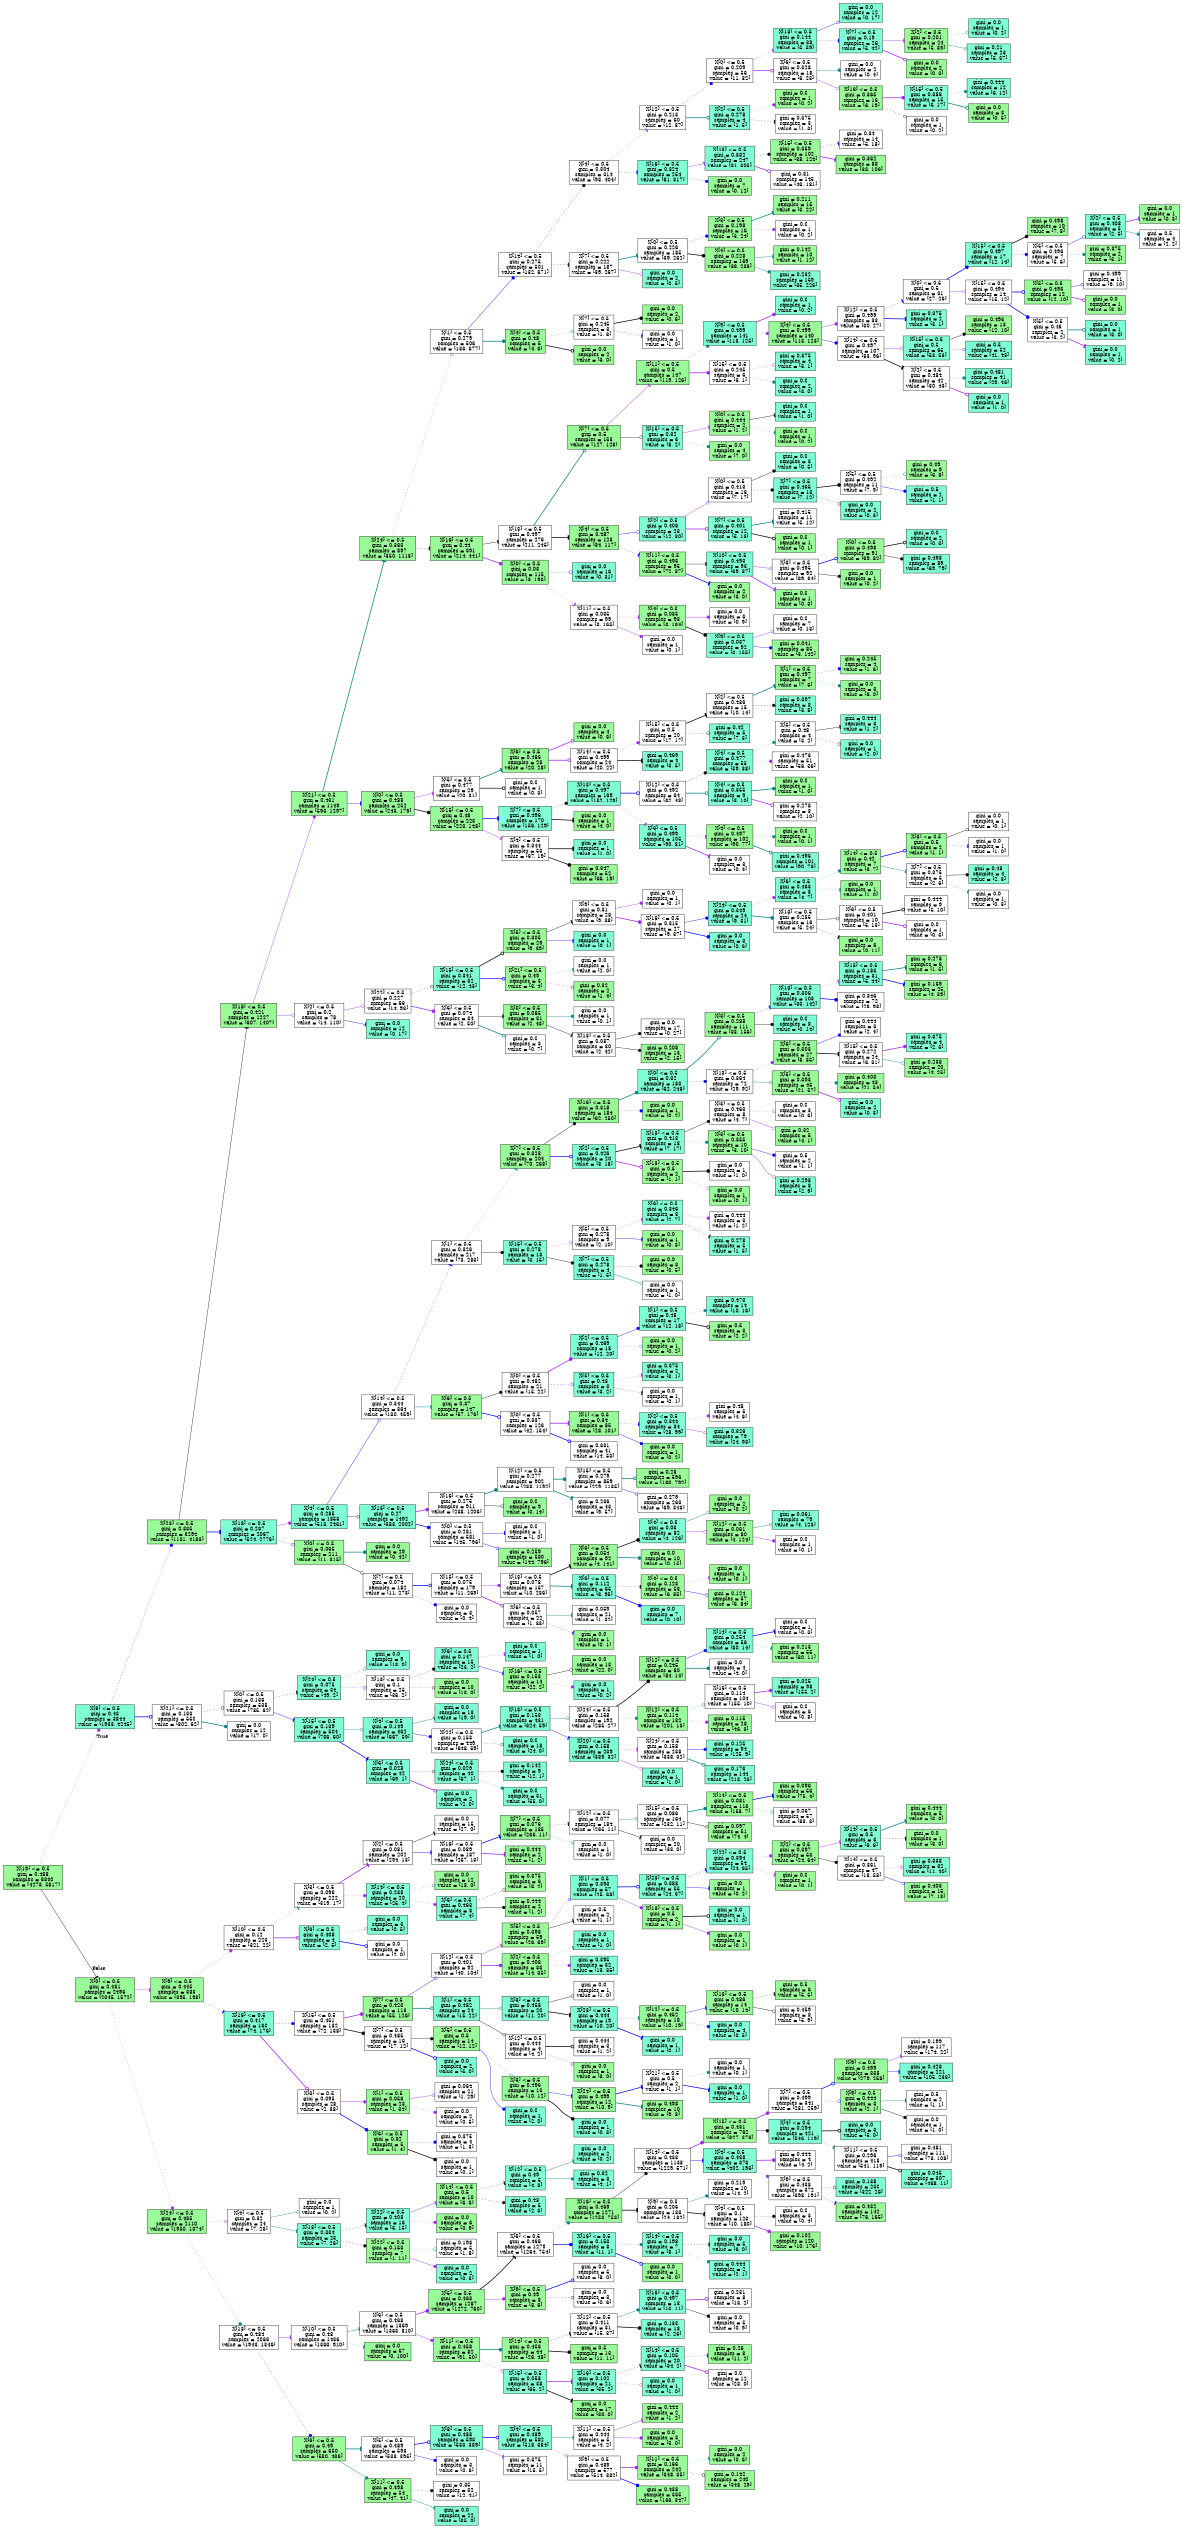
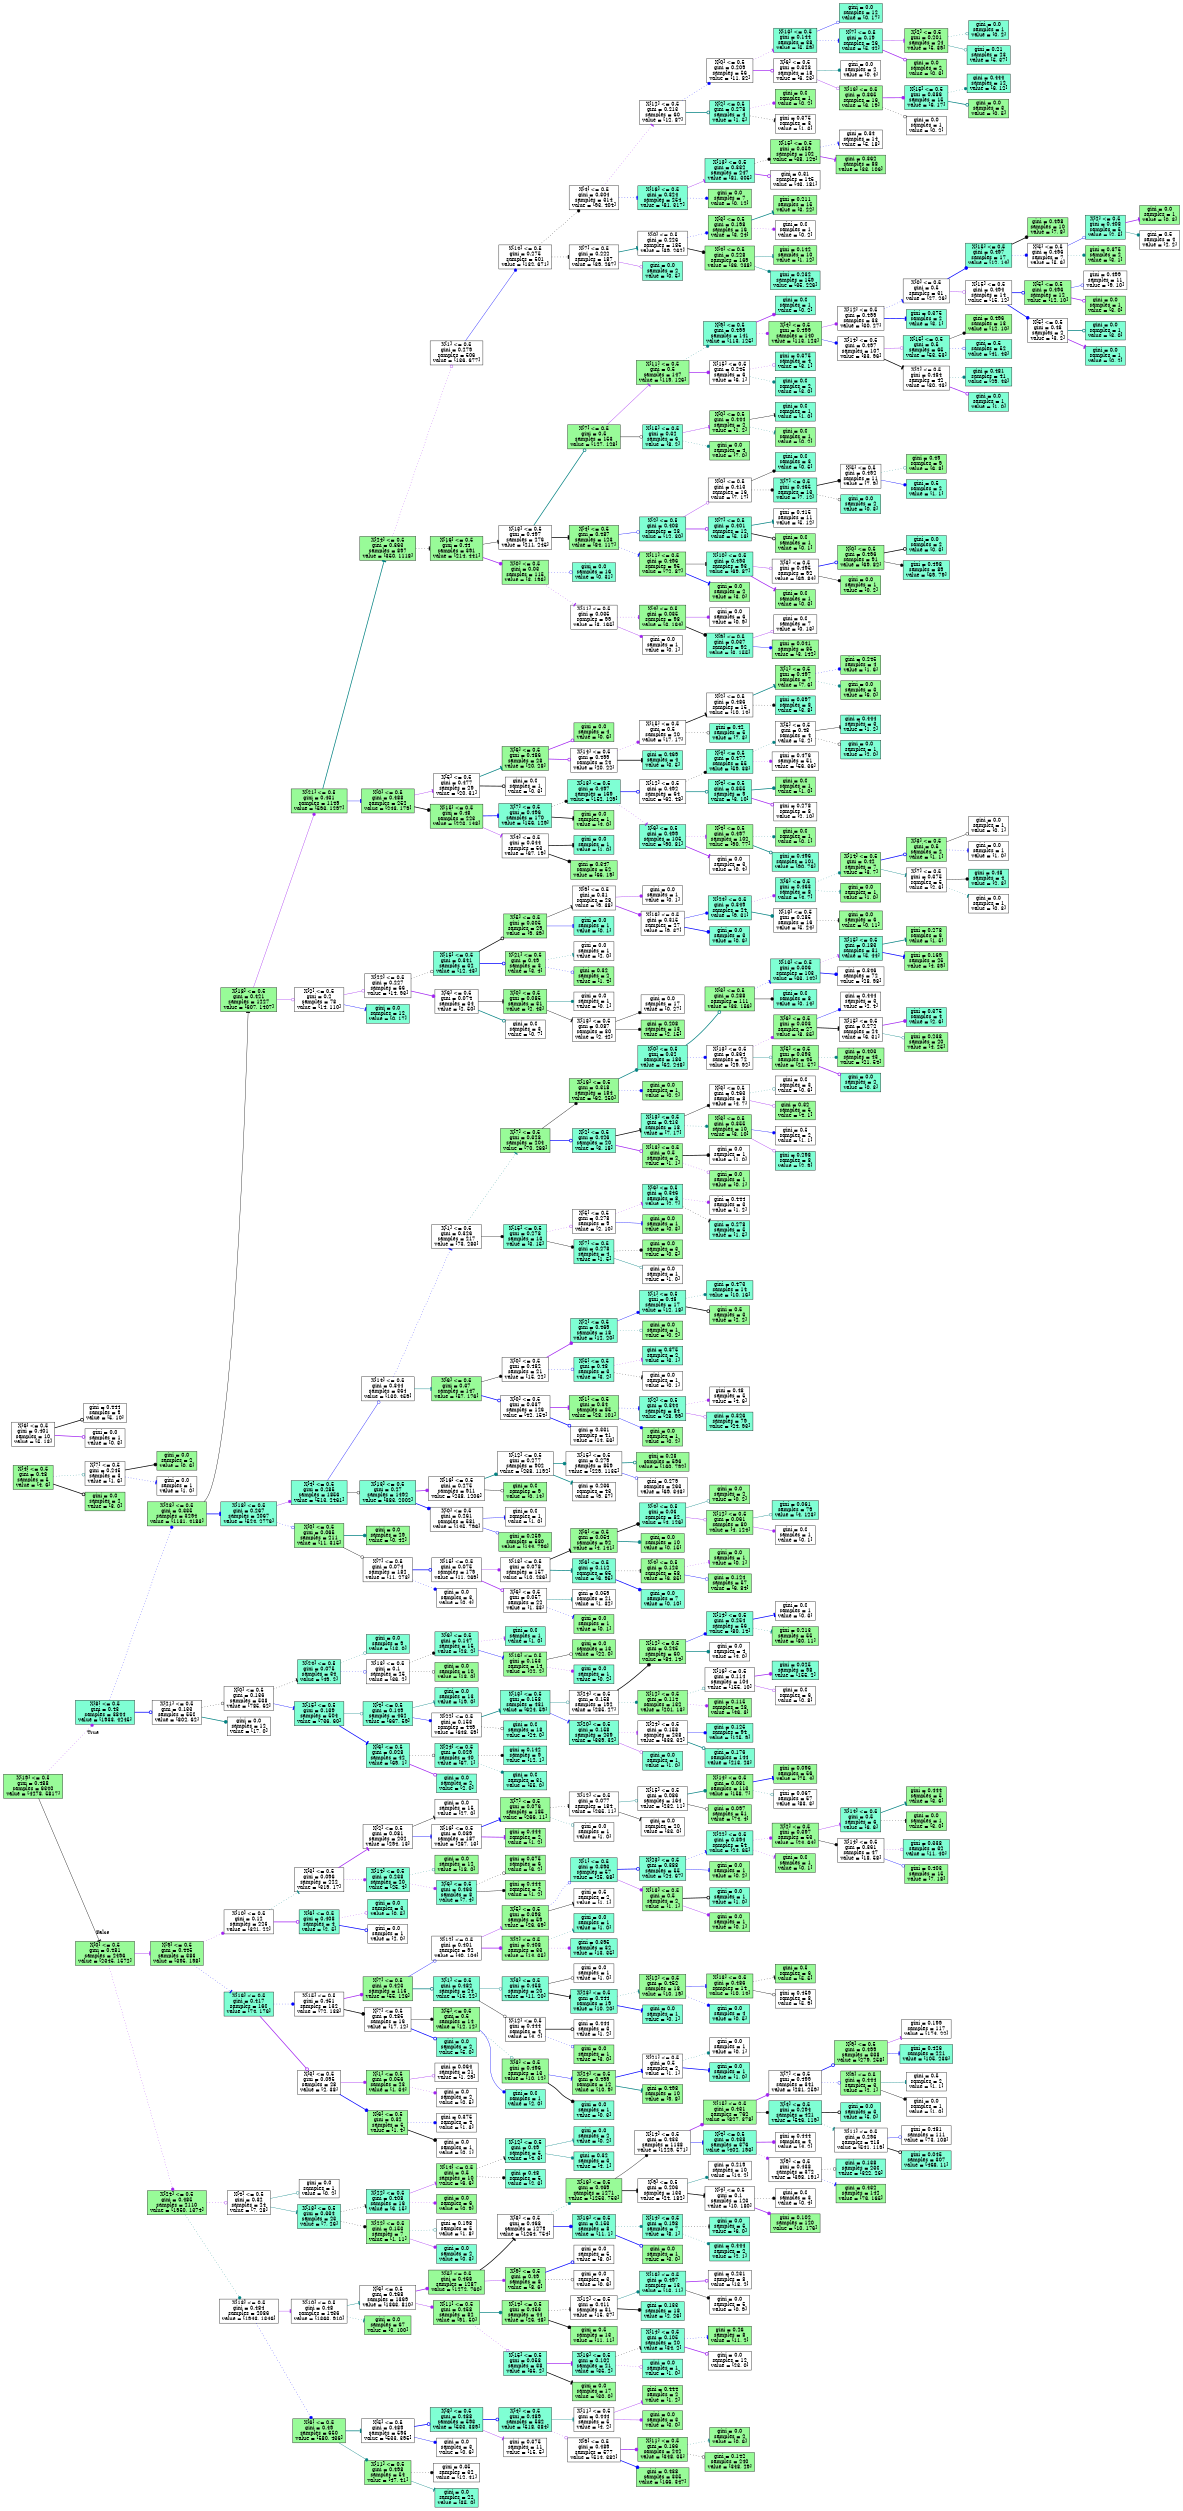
edge "X[1] <= 0.5 gini = 0.279 samples = 506 value = [136, 677]" -> "X[4] <= 0.5 gini = 0.48 samples = 5 value = [4, 6]": removed
edge "X[13] <= 0.5 gini = 0.285 samples = 16 value = [5, 24]" -> "X[6] <= 0.5 gini = 0.401 samples = 10 value = [5, 13]": removed
